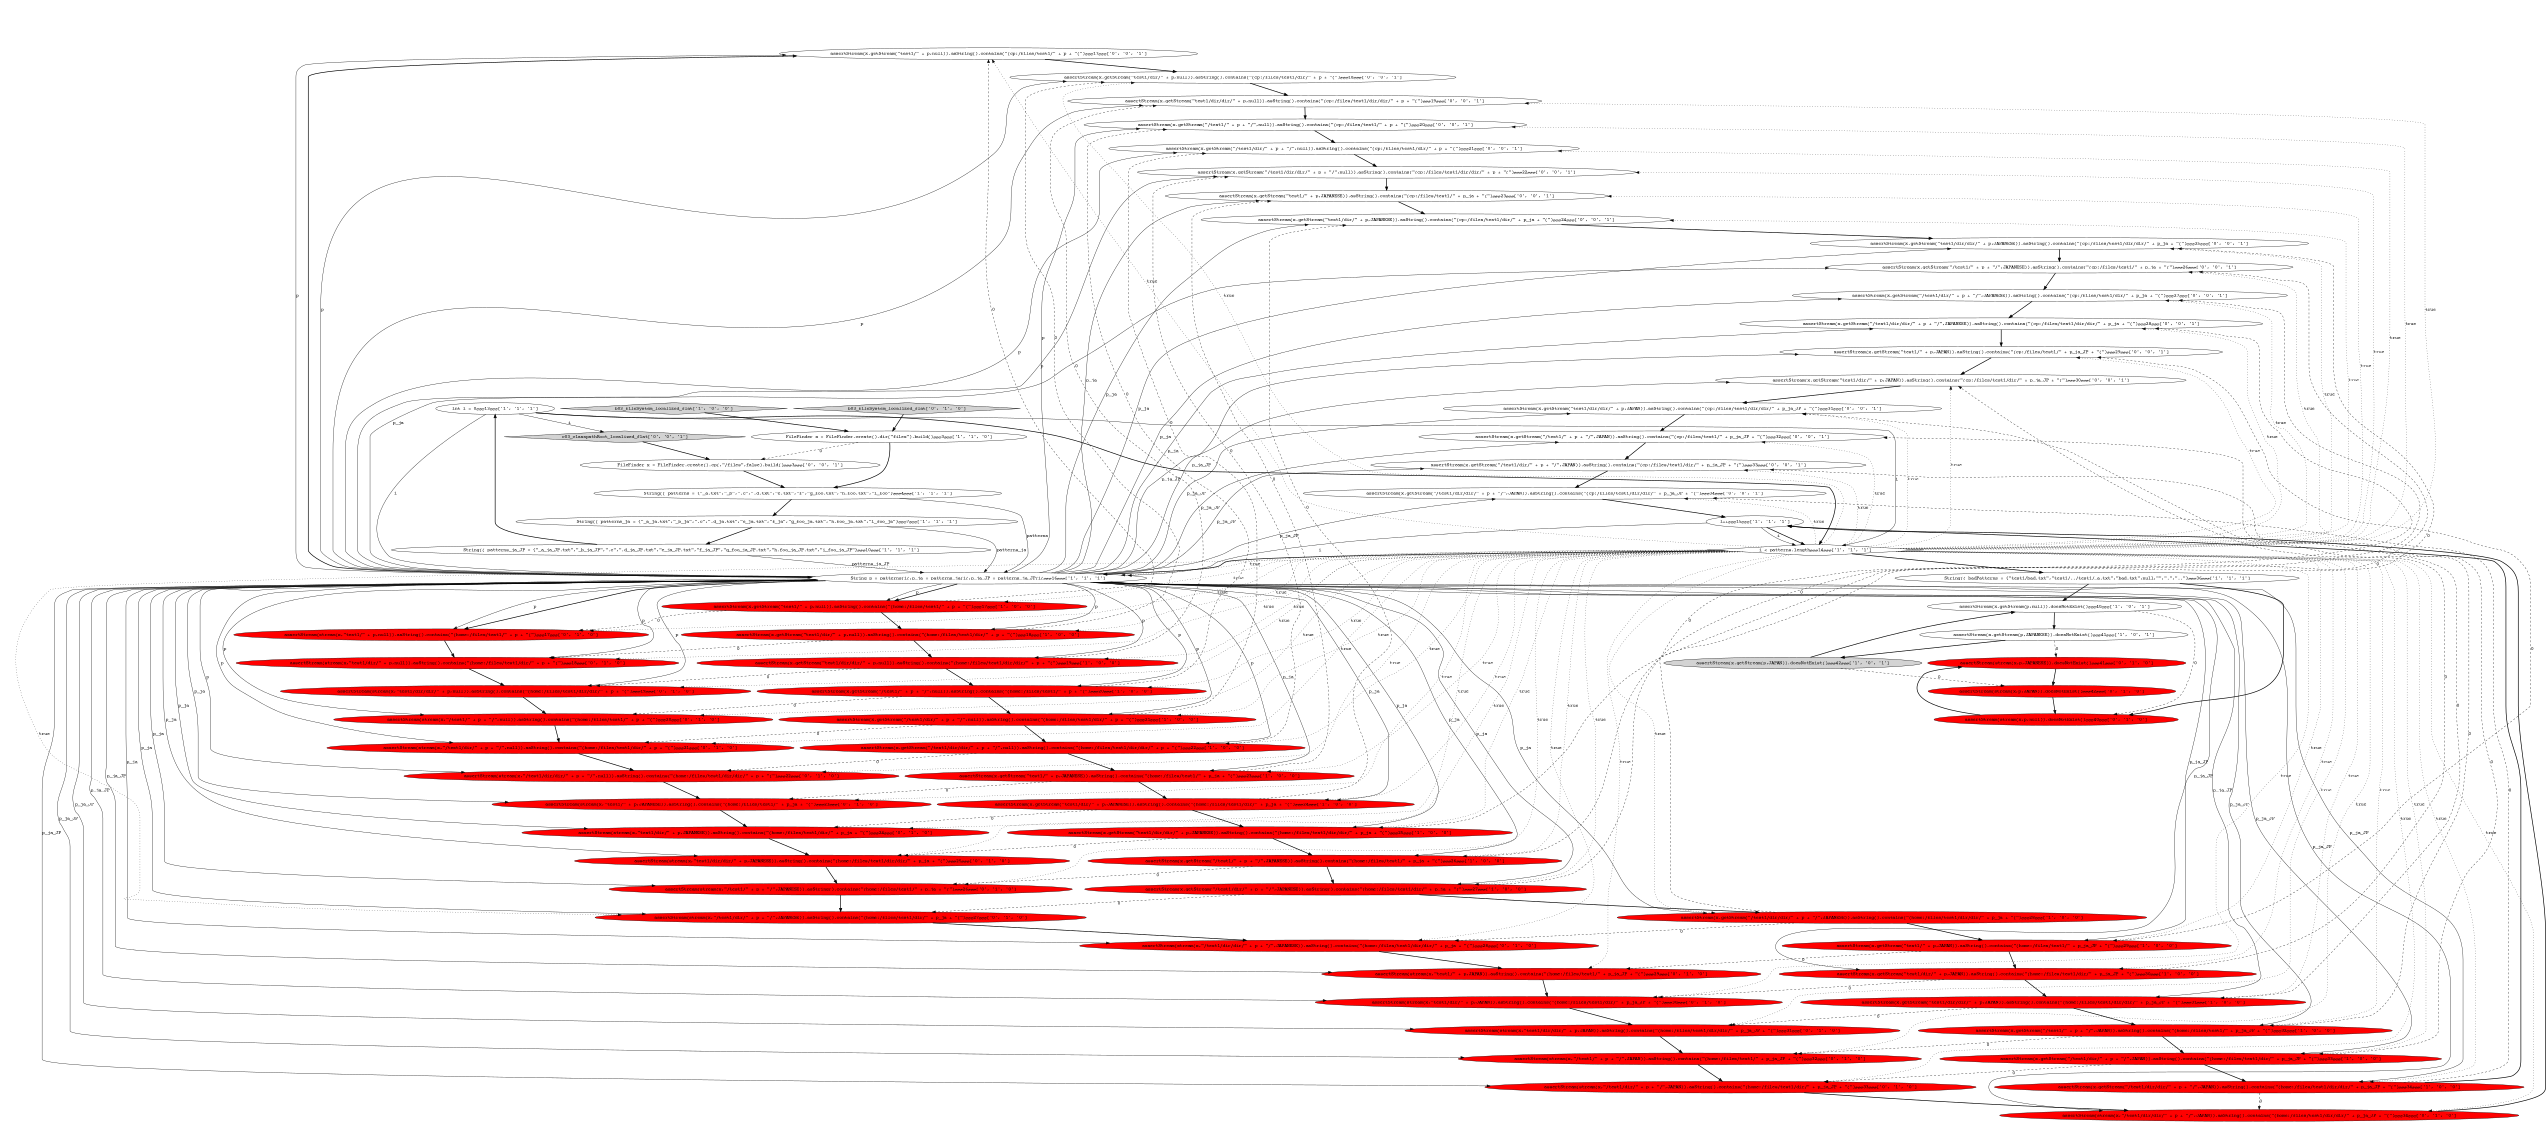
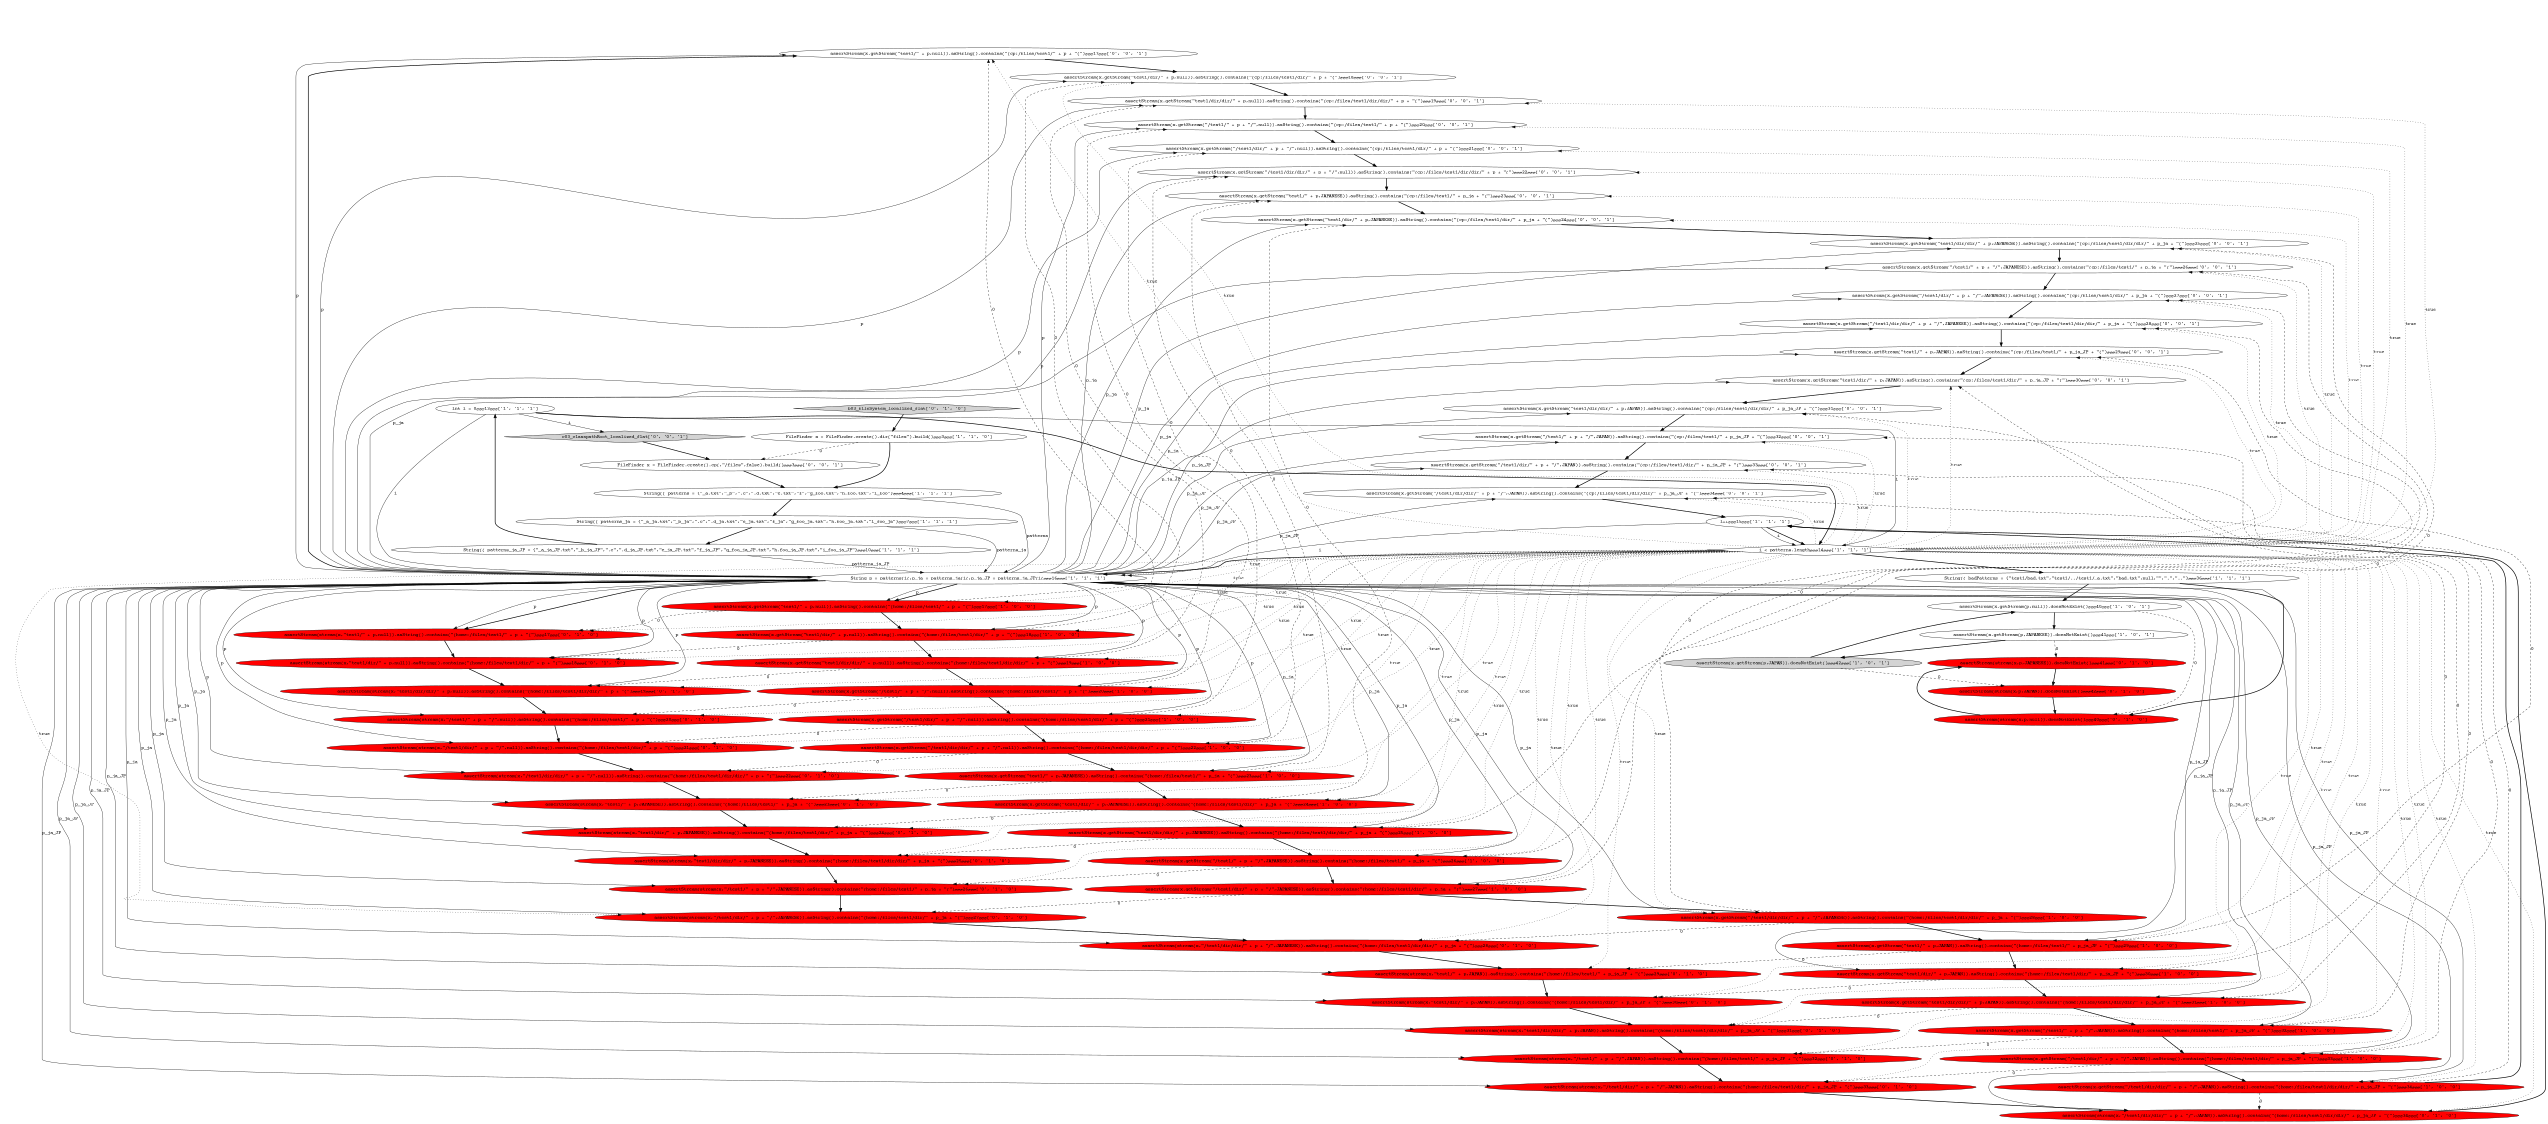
node "b03_fileSystem_localized_flat['1', '0', '0']": removed
